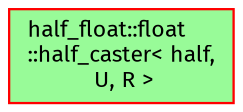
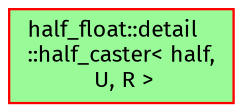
node "half_float::float ::half_caster< half, U, R >": label "half_float::float ::half_caster< half, U, R >" -> "half_float::detail ::half_caster< half, U, R >"
